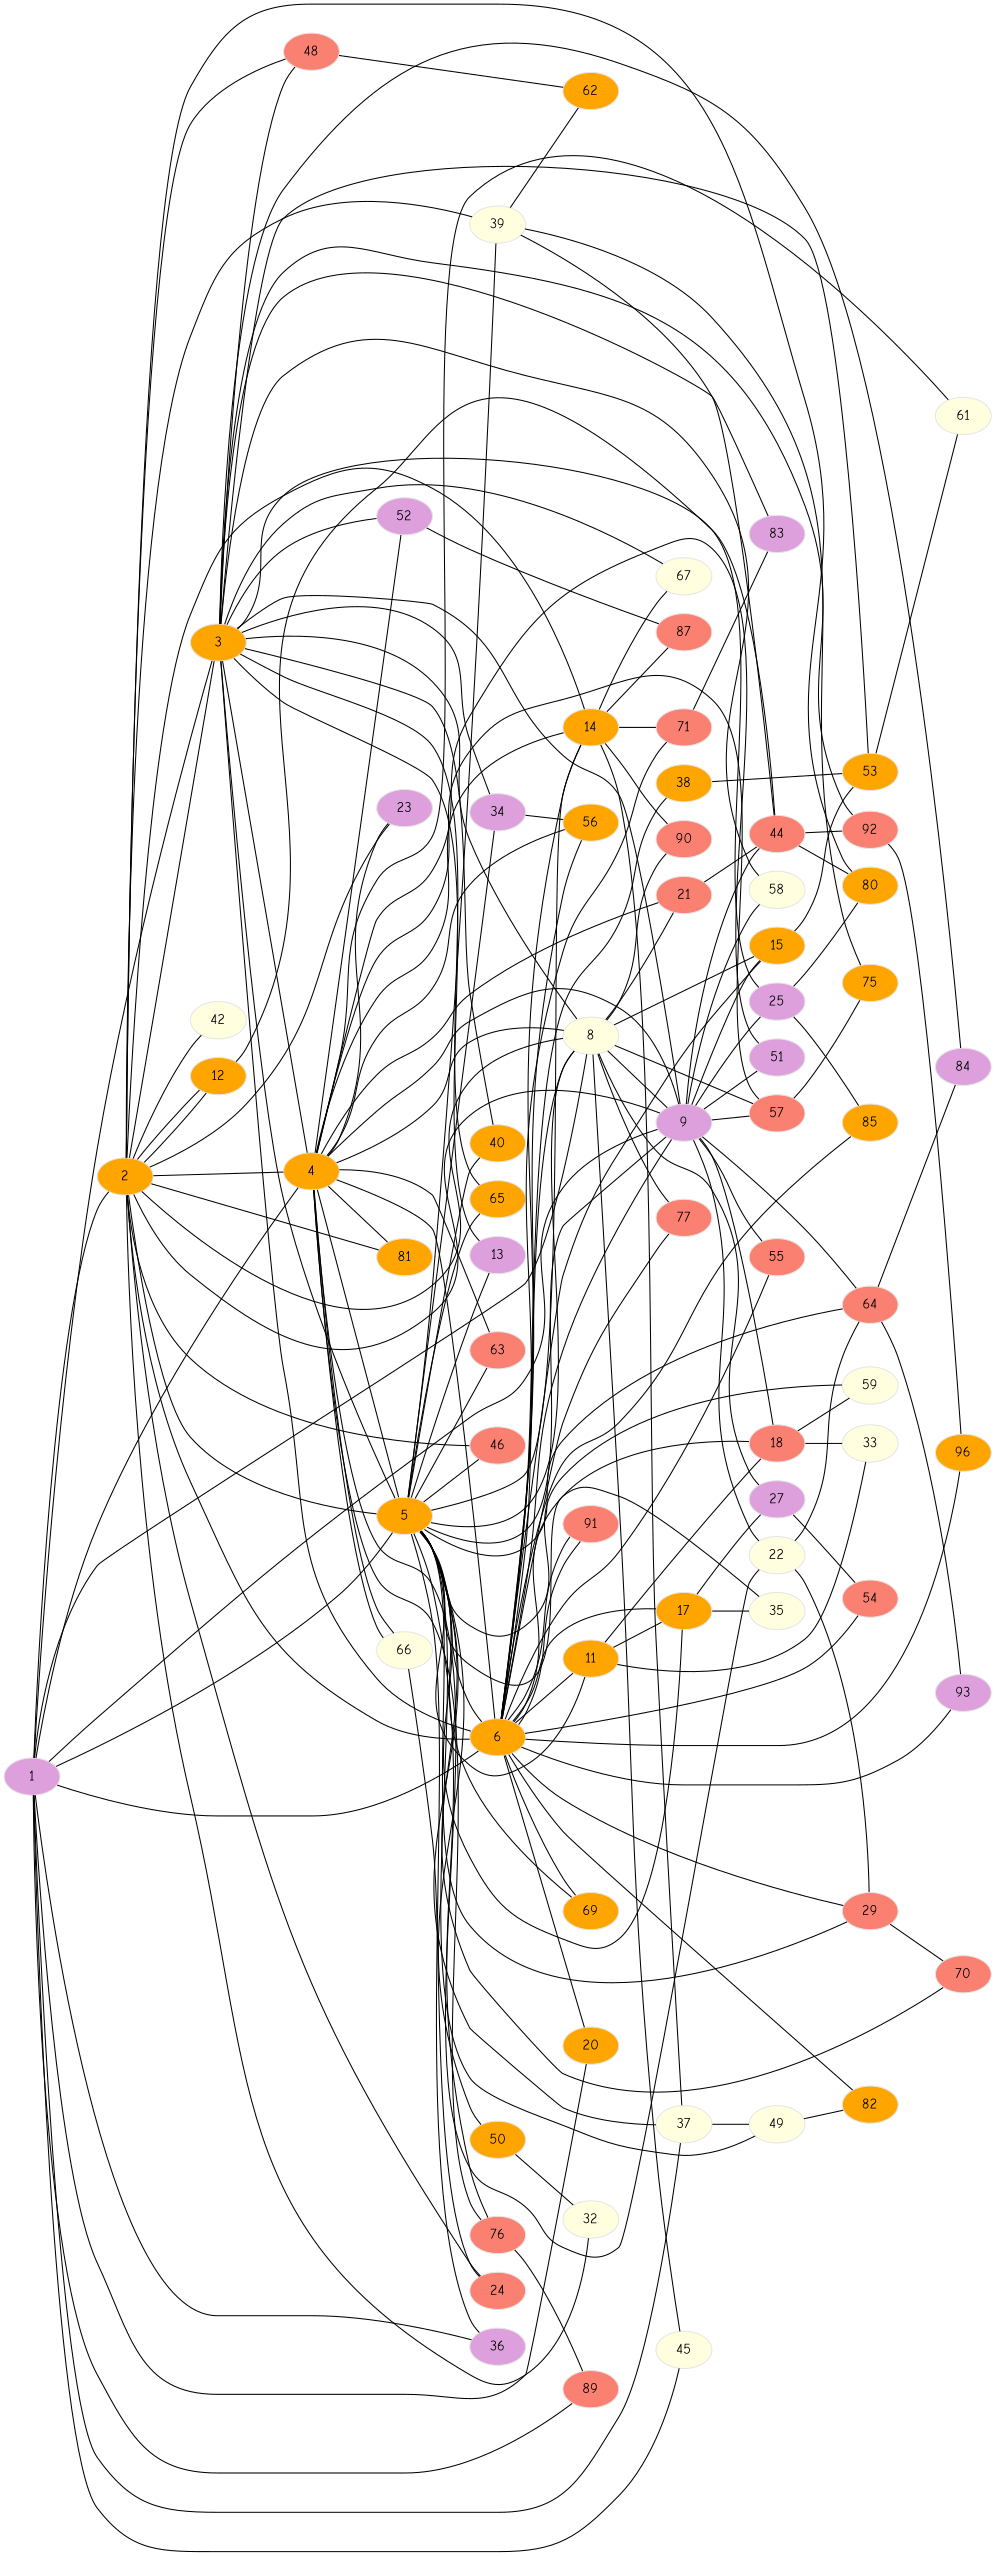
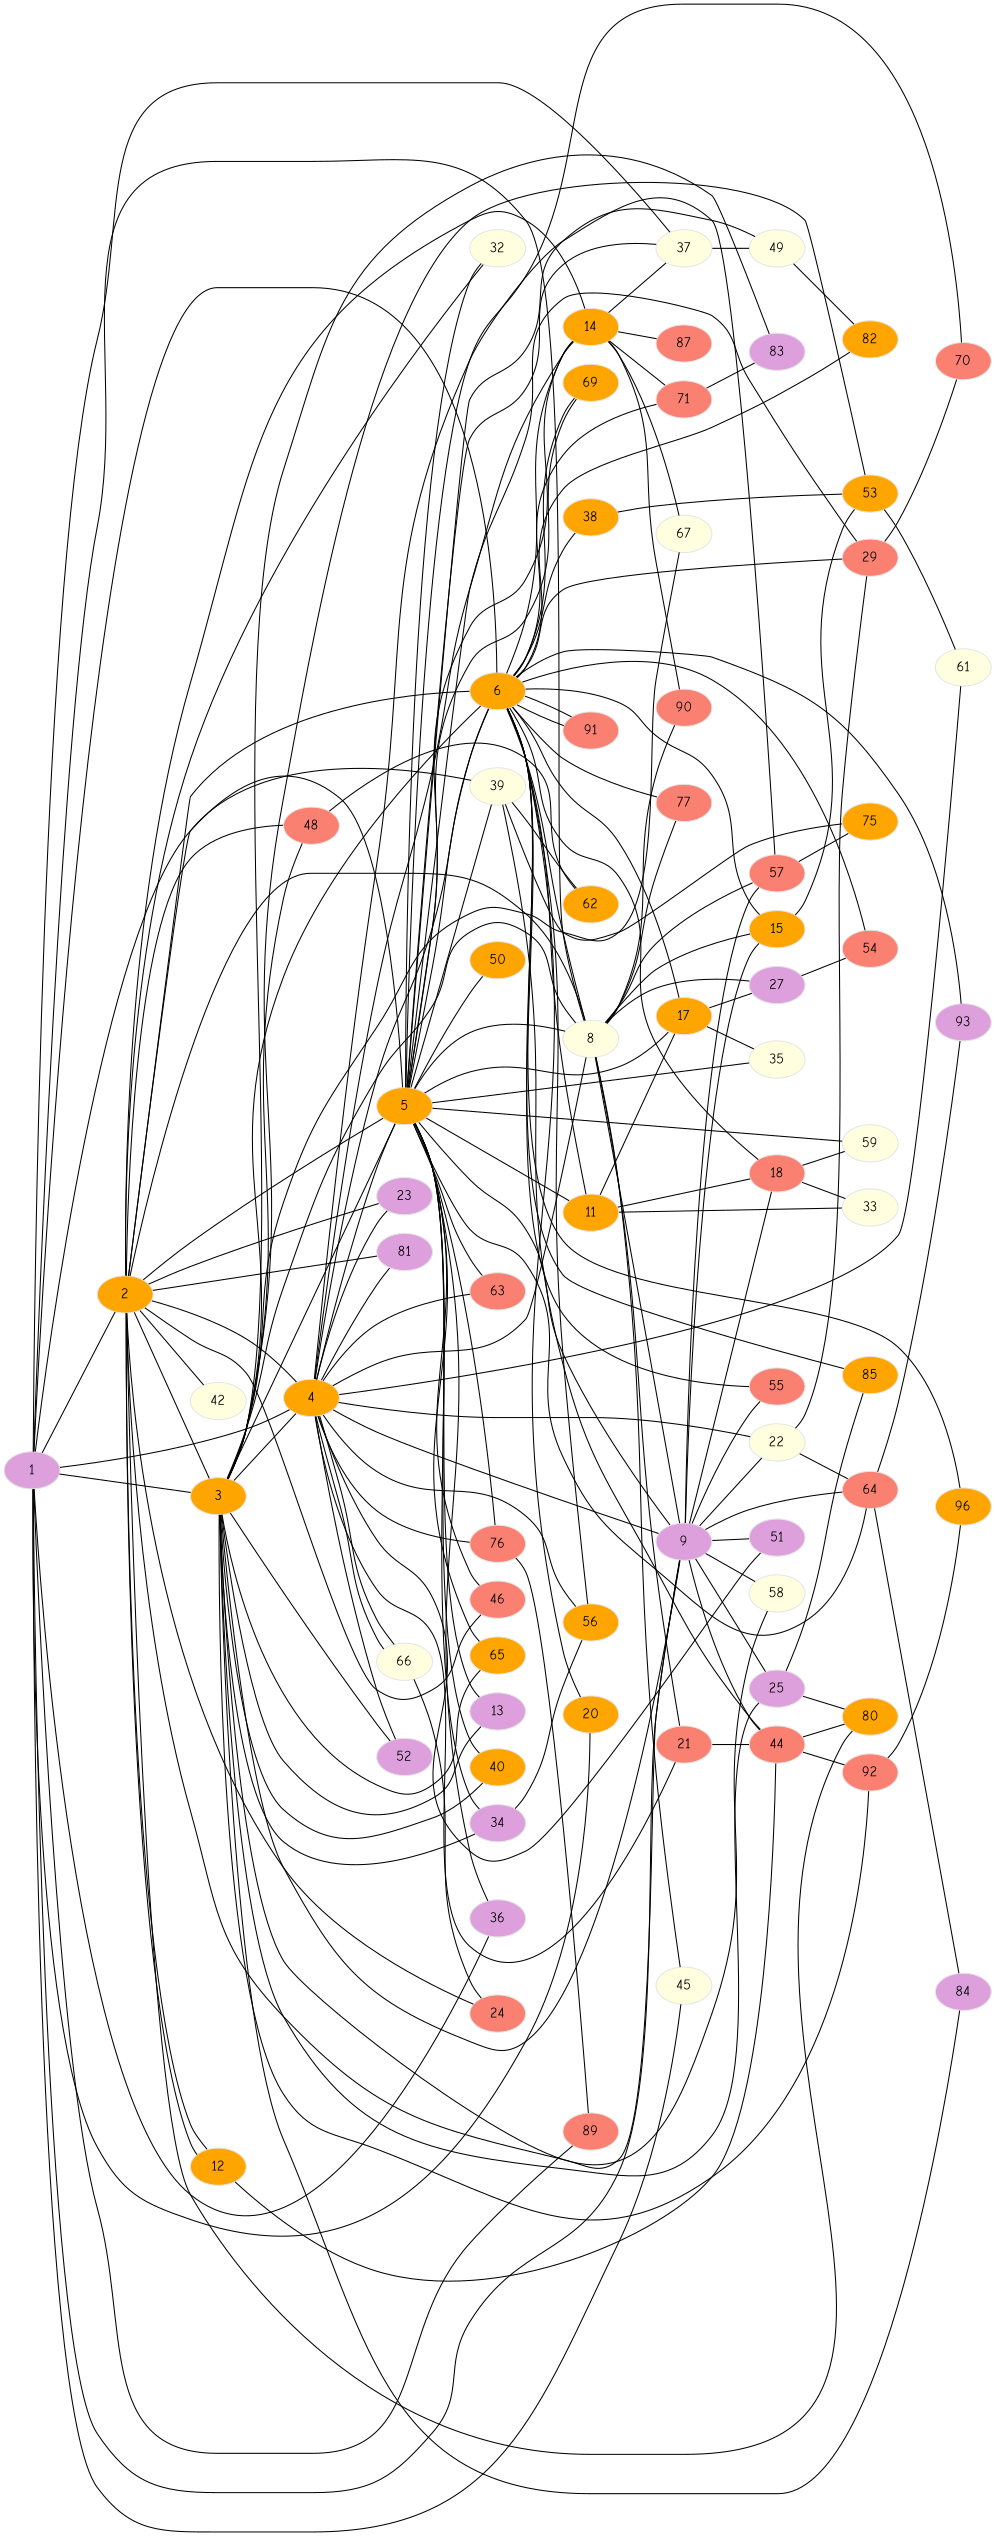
edge "52" -- "87": removed
node "81": fillcolor orange -> plum
edge "9" -- "6": removed
edge "50" -- "32": now "5" -- "32"
